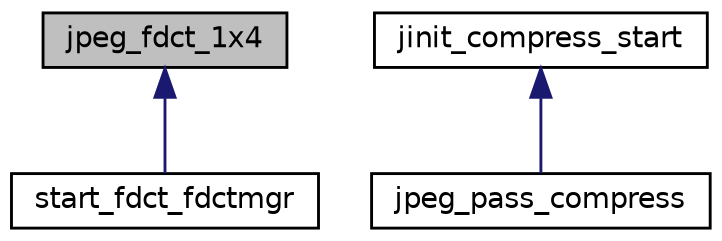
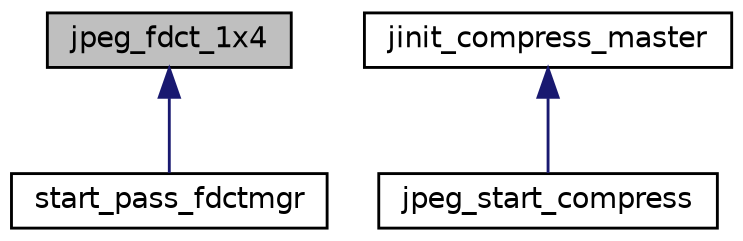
node "jinit_compress_start": label "jinit_compress_start" -> "jinit_compress_master"
node "start_fdct_fdctmgr": label "start_fdct_fdctmgr" -> "start_pass_fdctmgr"
node "jpeg_pass_compress": label "jpeg_pass_compress" -> "jpeg_start_compress"
